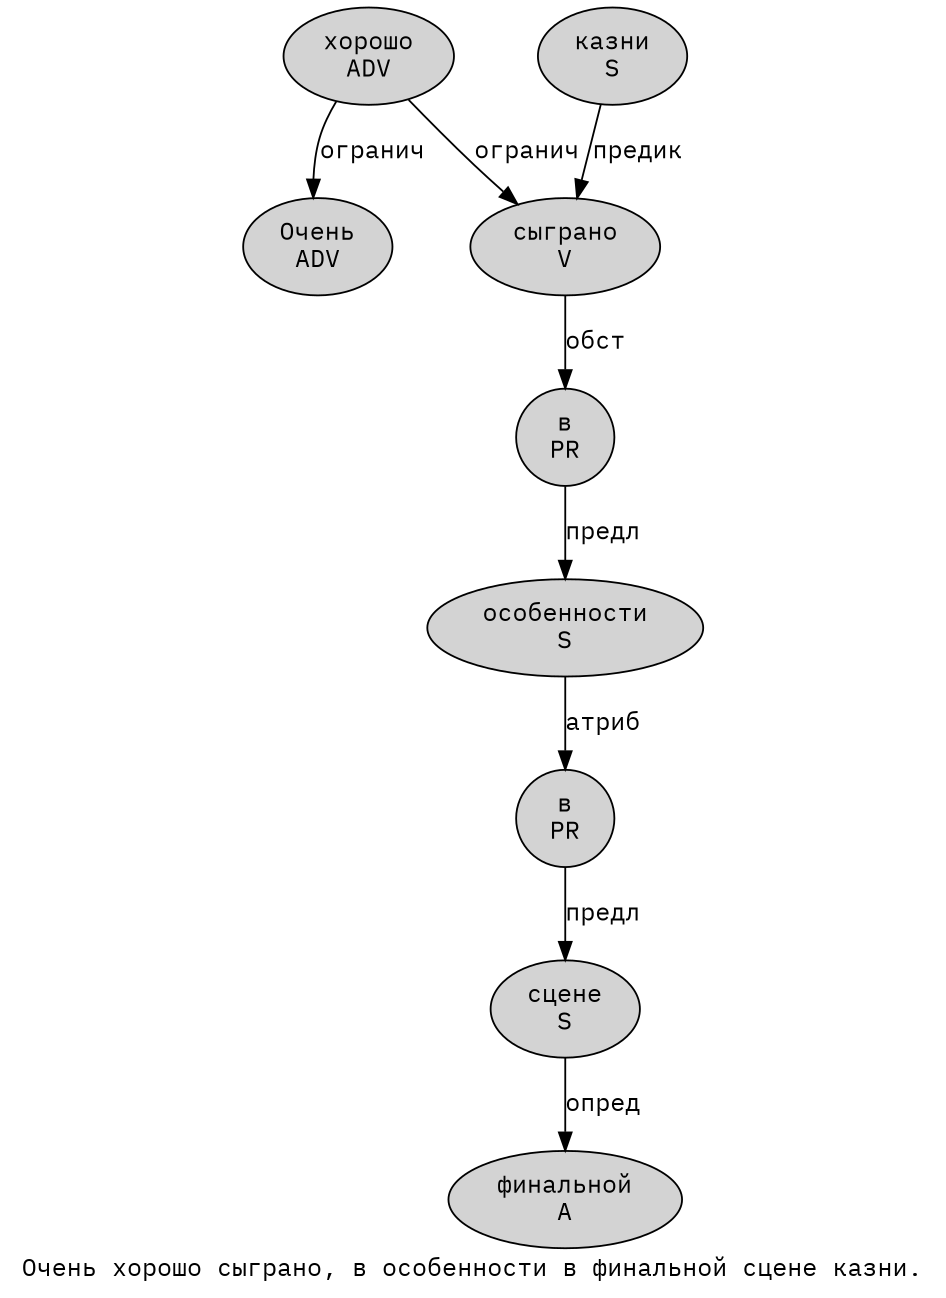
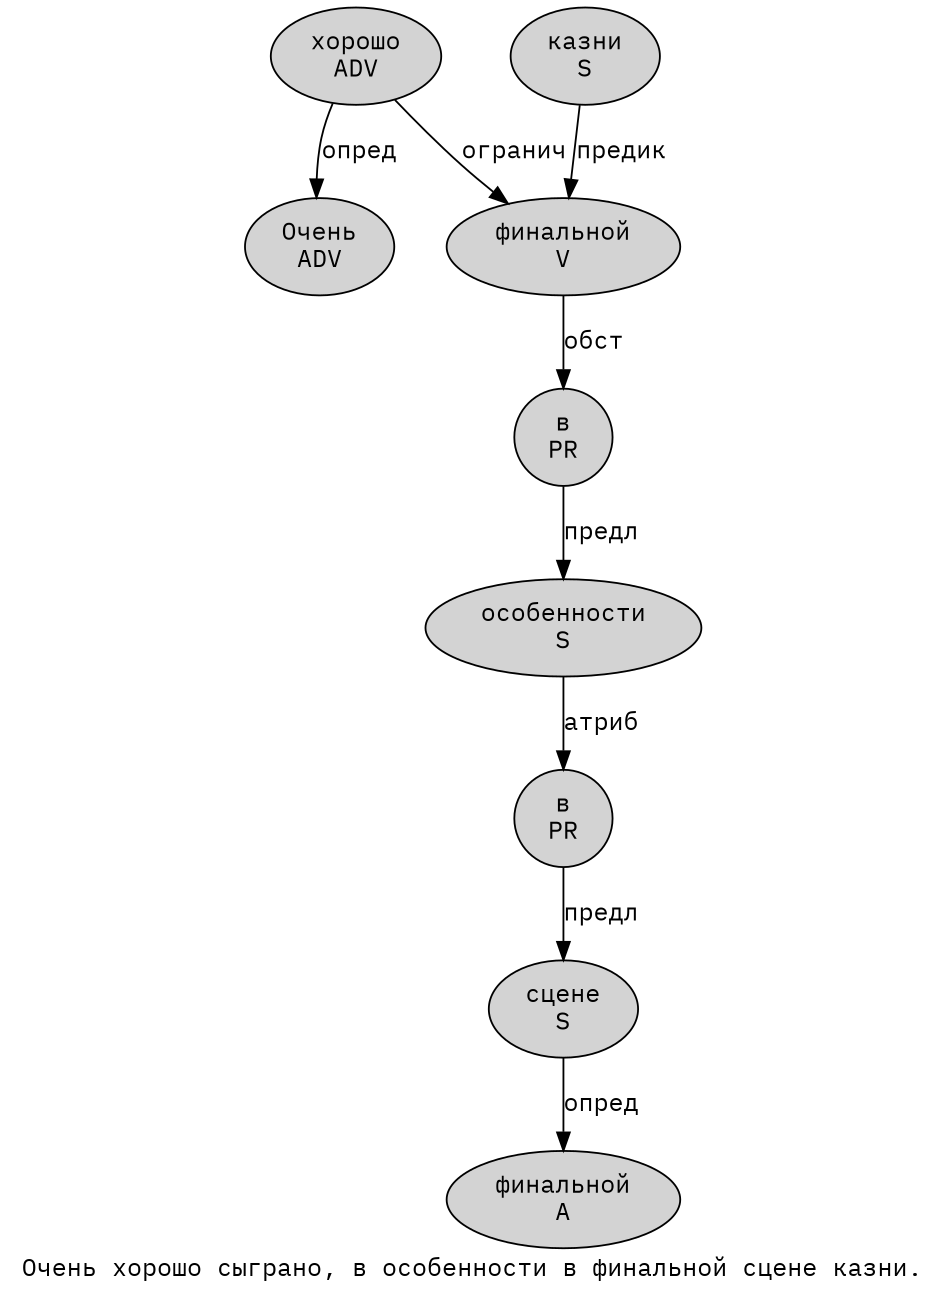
edge "хорошо ADV" -> "Очень ADV": label "огранич" -> "опред"
node "сыграно V": label "сыграно V" -> "финальной V"
